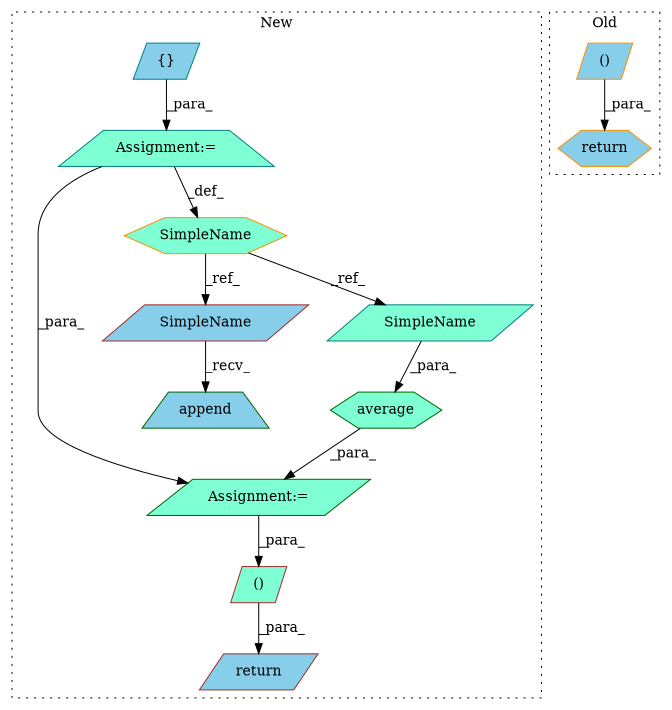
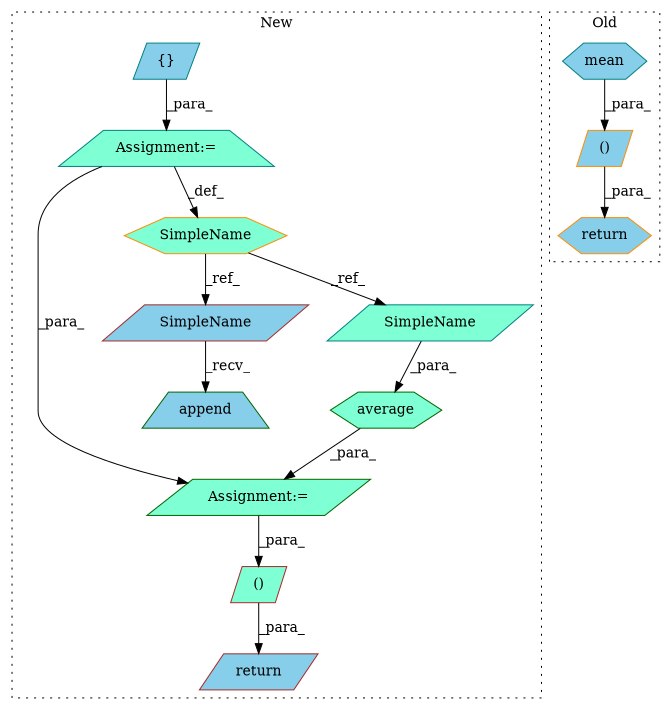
node "mean": added
